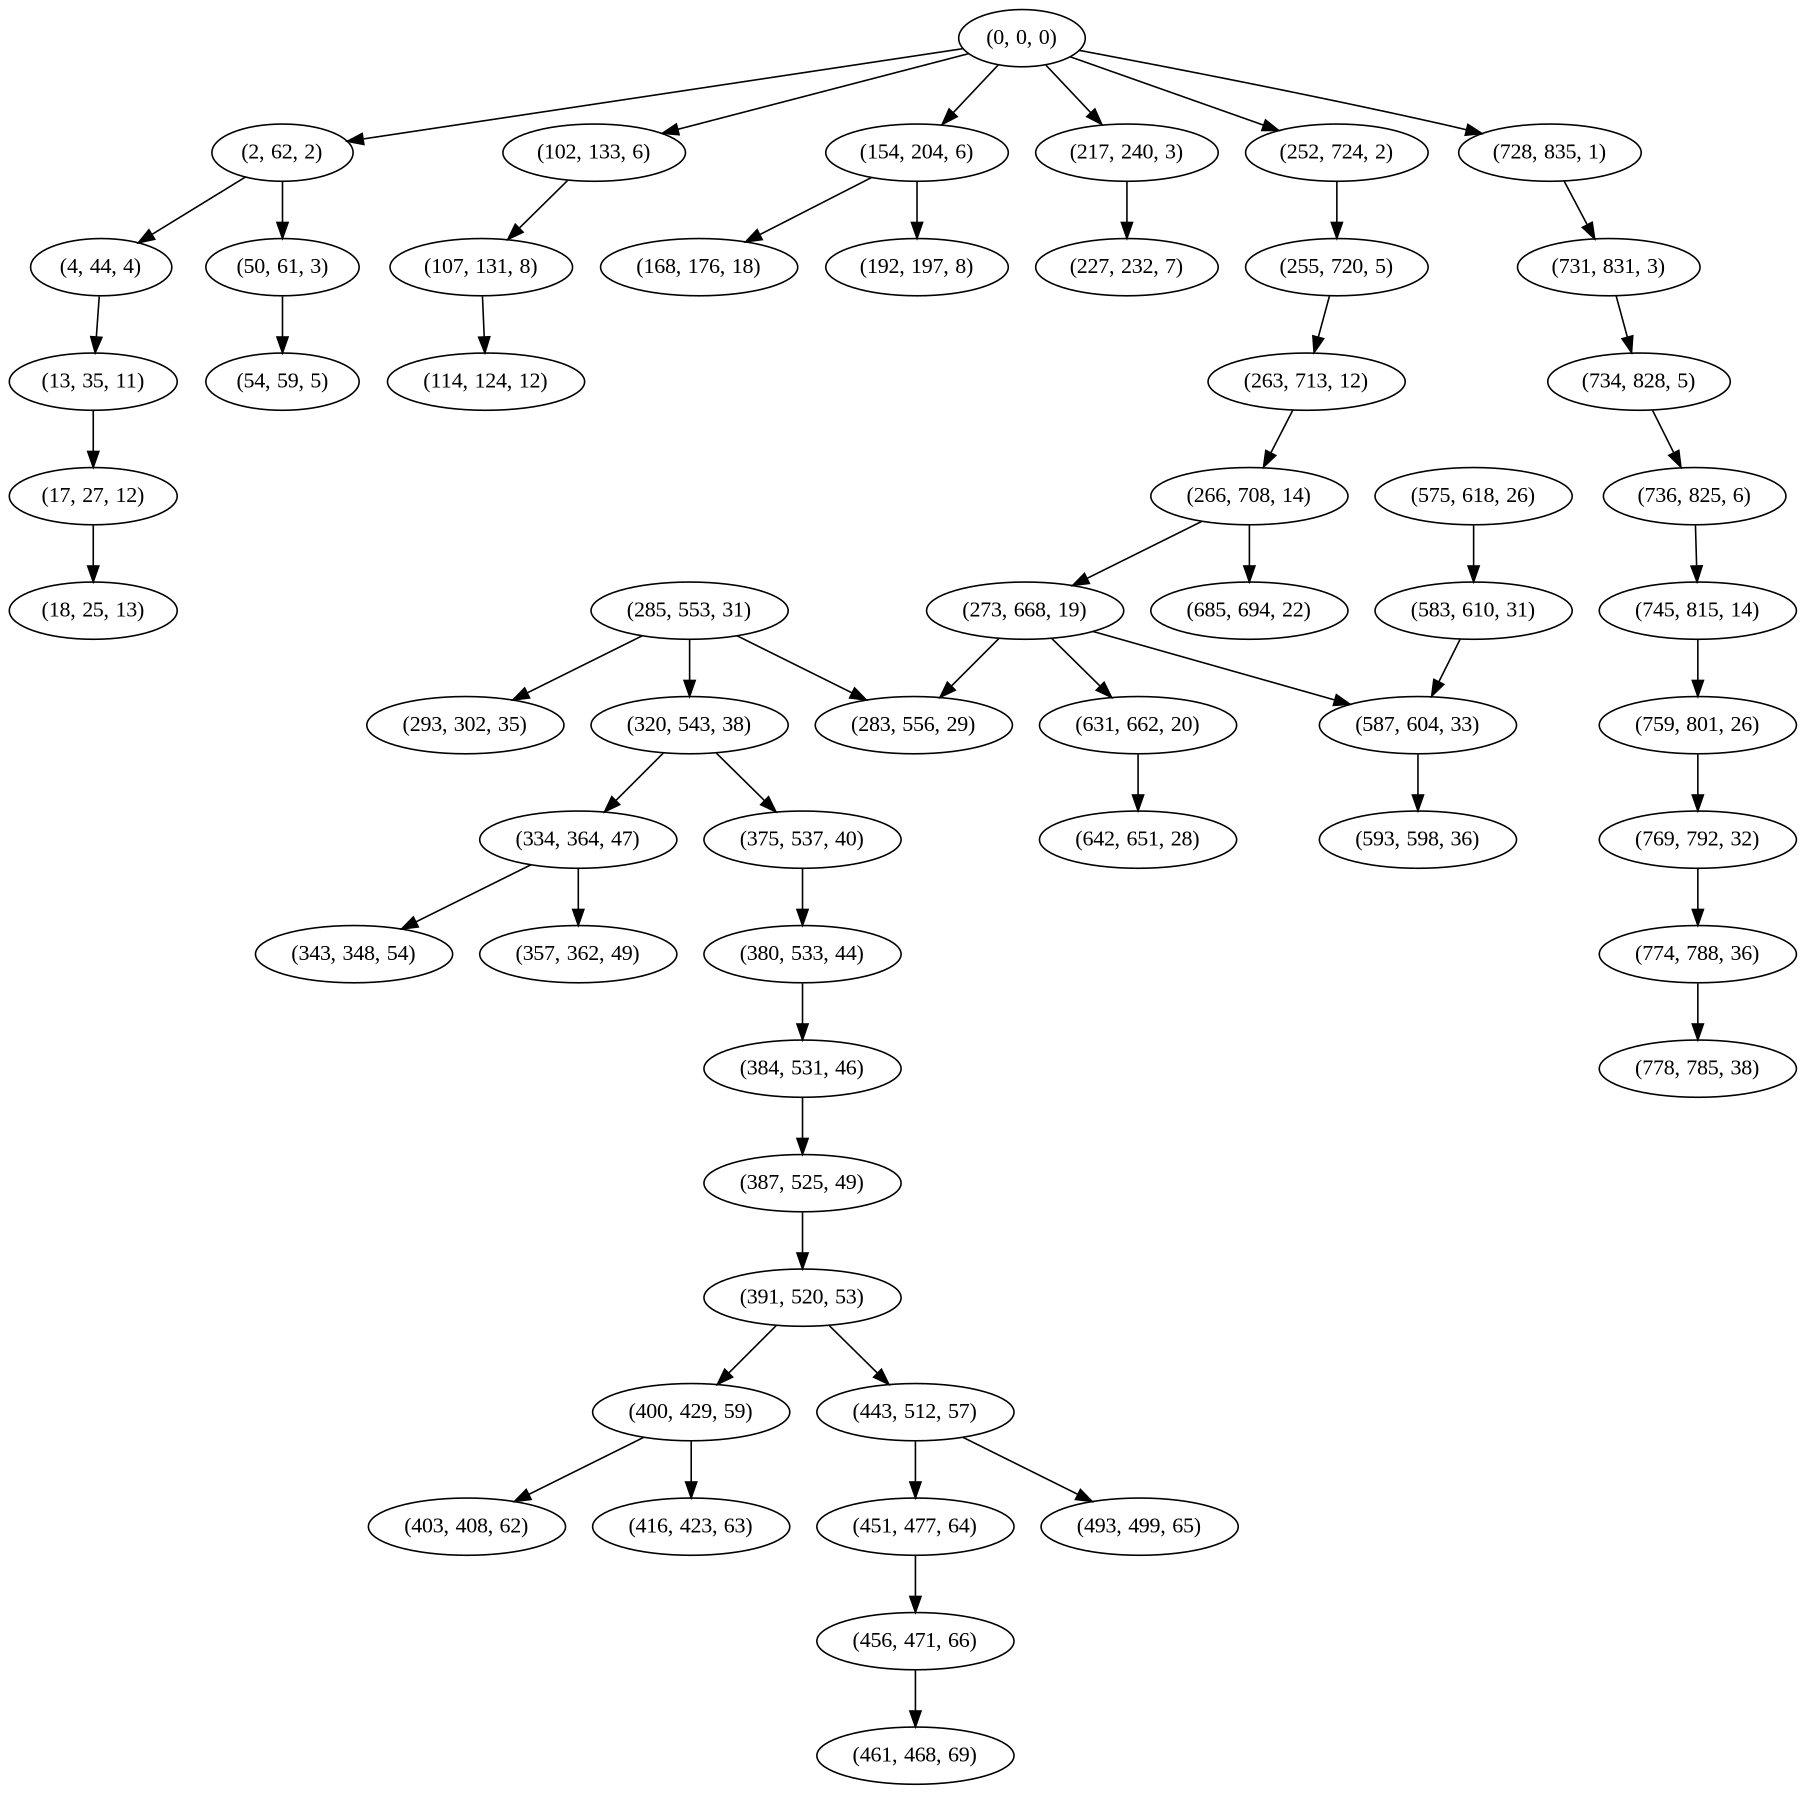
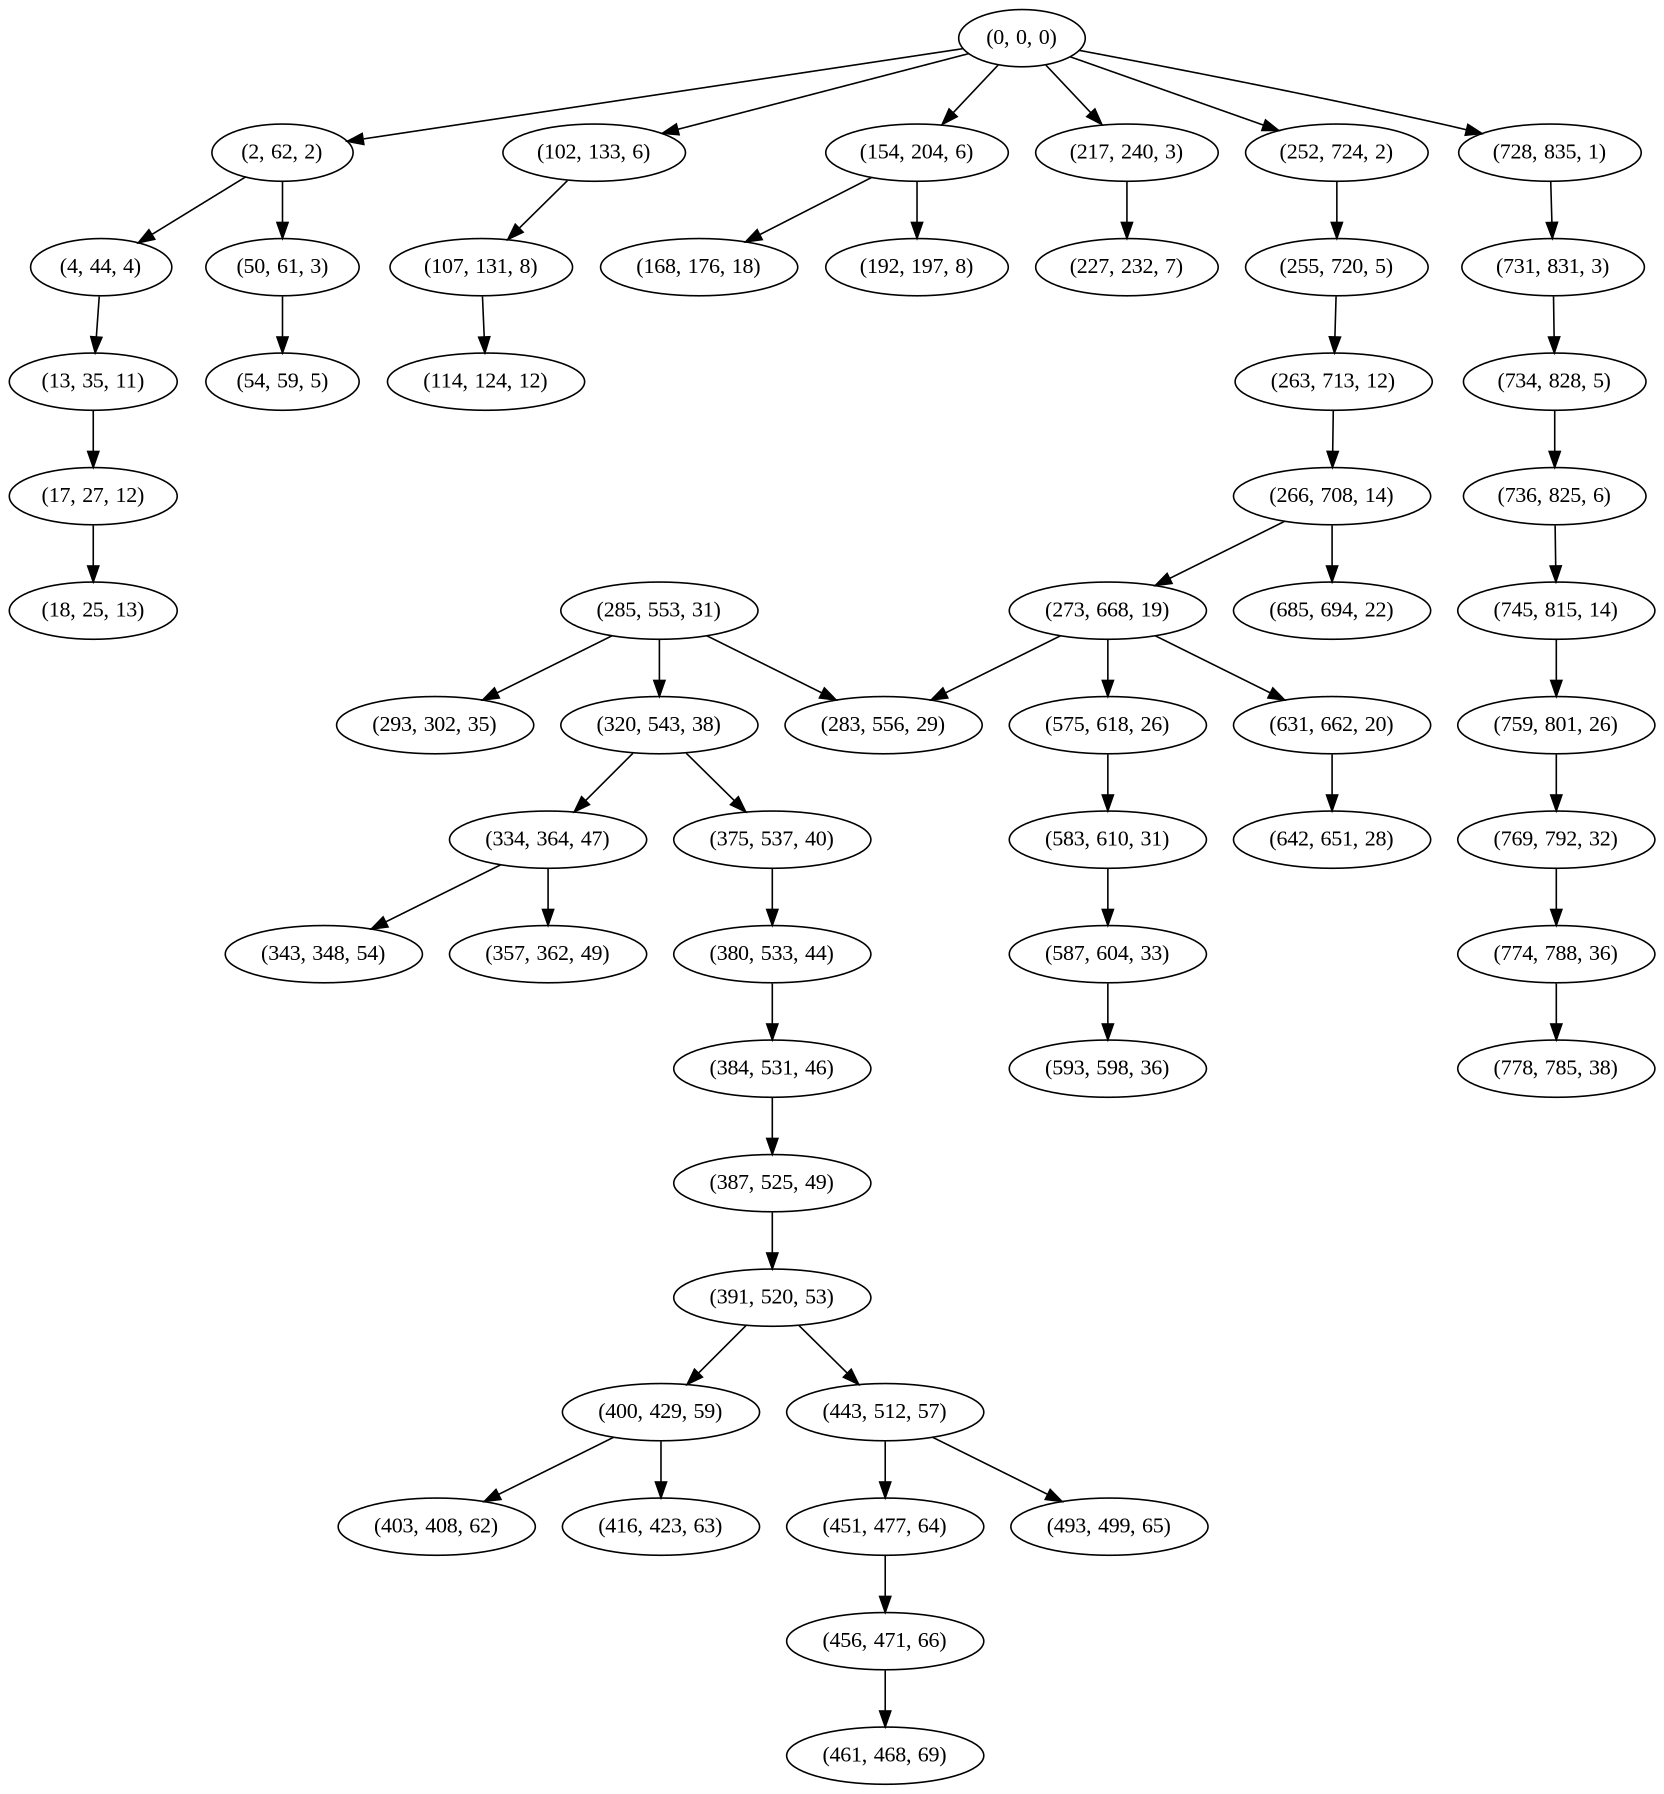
edge "(273, 668, 19)" -> "(587, 604, 33)": now "(273, 668, 19)" -> "(575, 618, 26)"
